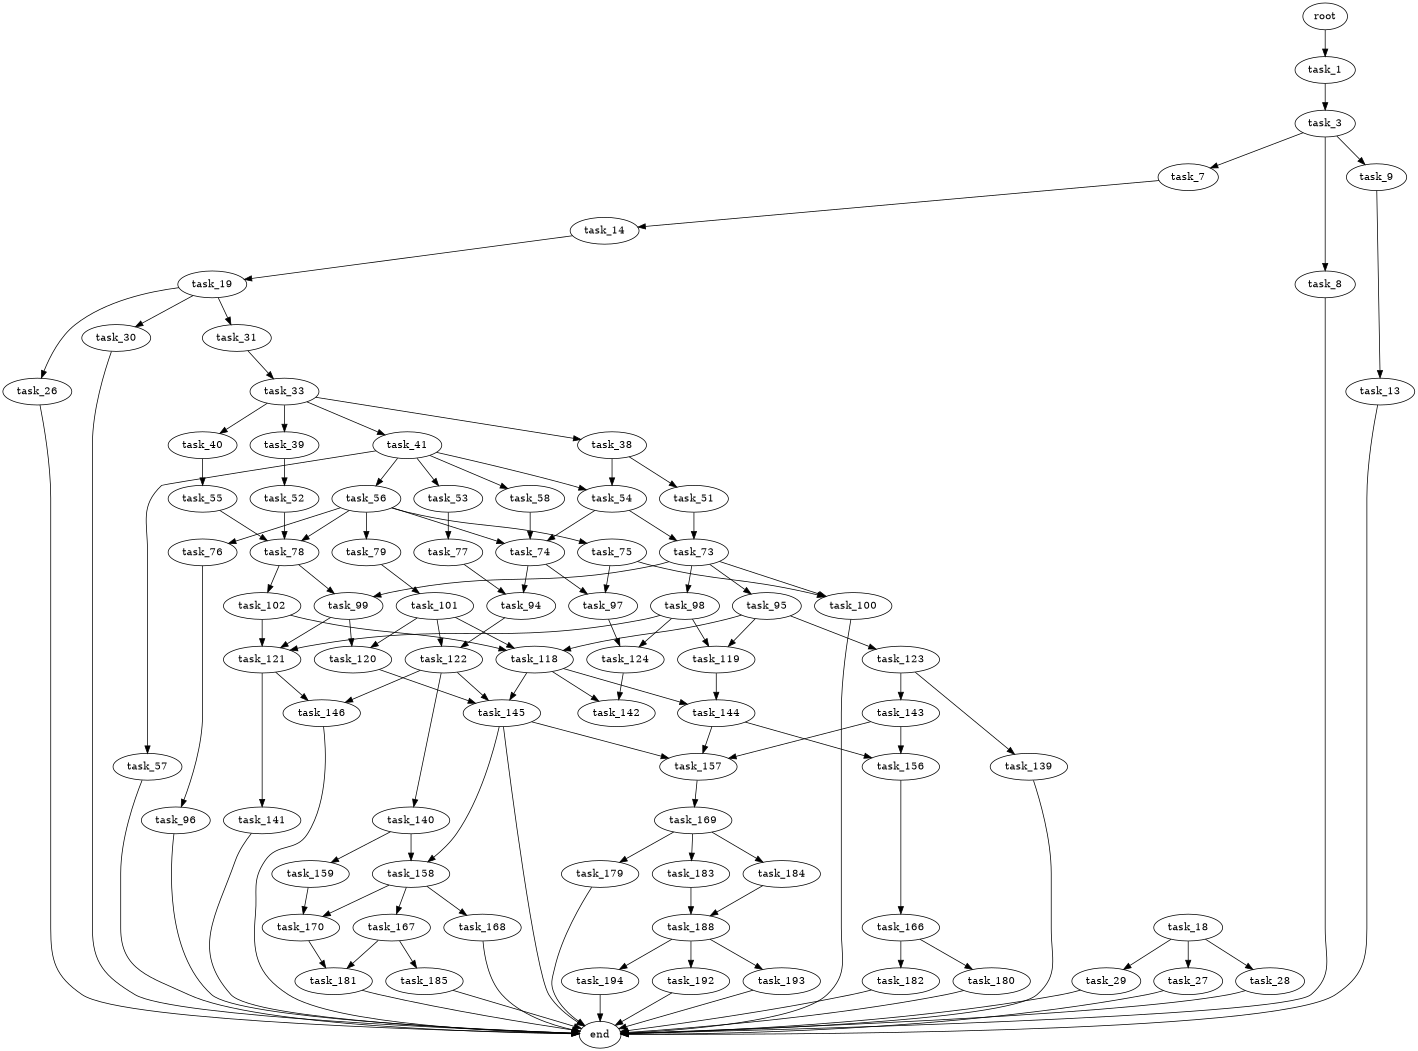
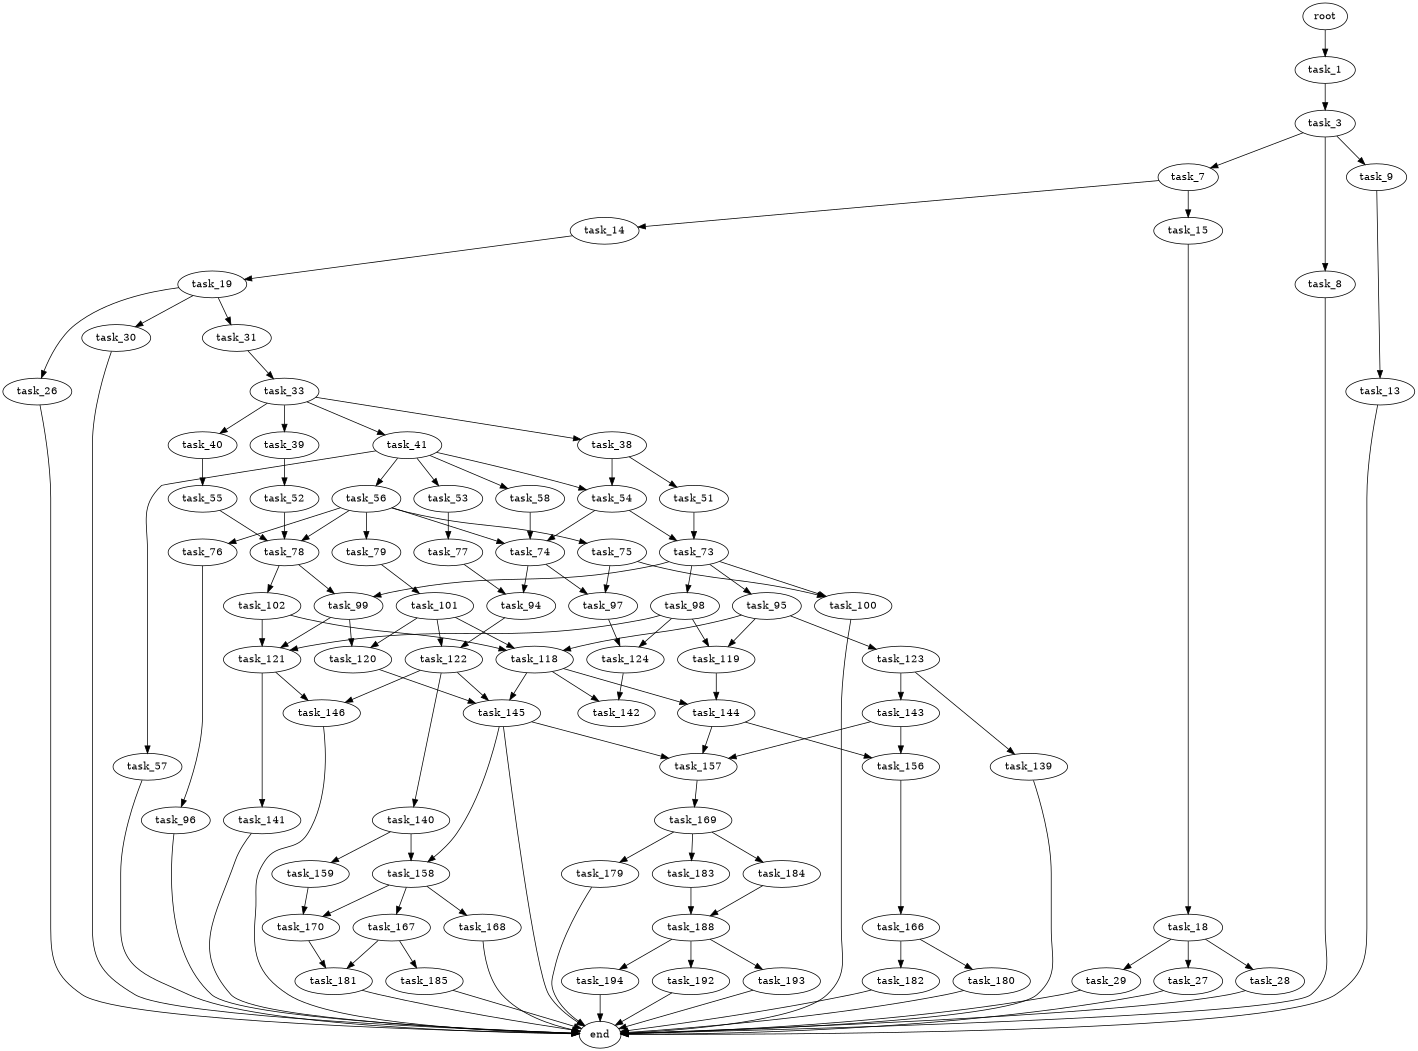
node "task_15": added
